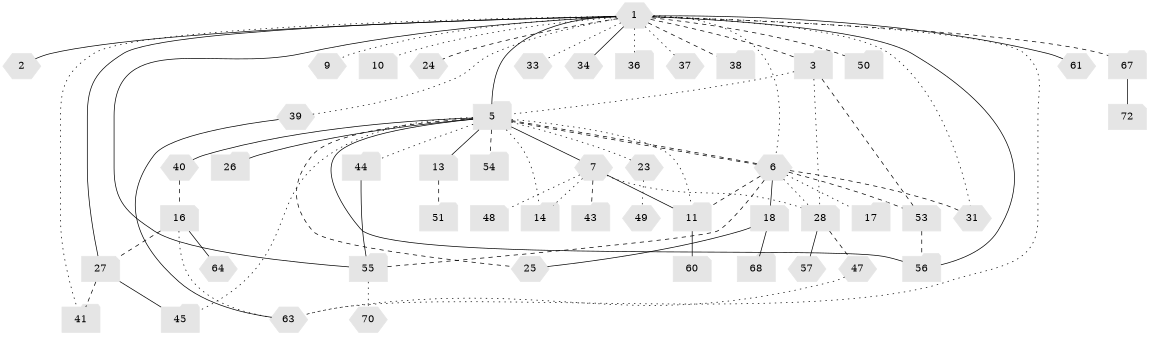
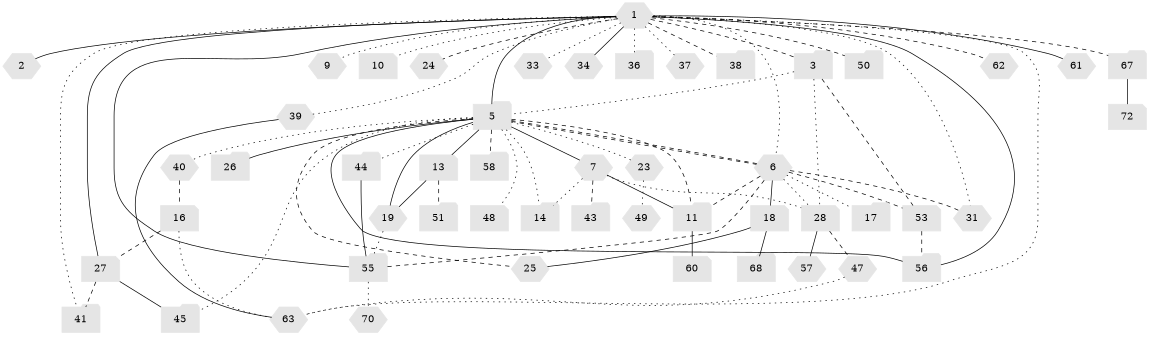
node "62": added
edge "5" -- "40": style solid -> dotted
edge "5" -- "11": style dotted -> dashed
node "54": label "54" -> "58"
edge "7" -- "48": now "5" -- "48"
node "19": added
node "64": removed
